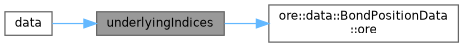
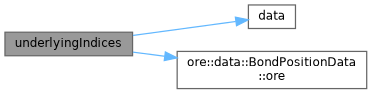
edge "data" -> "underlyingIndices": reversed
